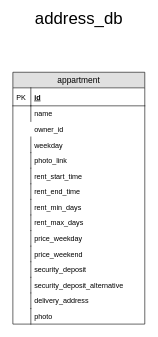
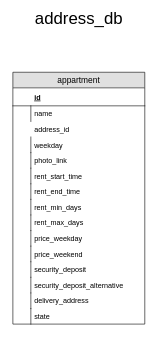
node "PK": removed
node "owner_id": label "owner_id" -> "address_id"
node "photo": label "photo" -> "state"
